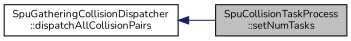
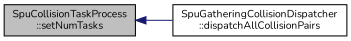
edge "SpuCollisionTaskProcess ::setNumTasks" -> "SpuGatheringCollisionDispatcher ::dispatchAllCollisionPairs": reversed
